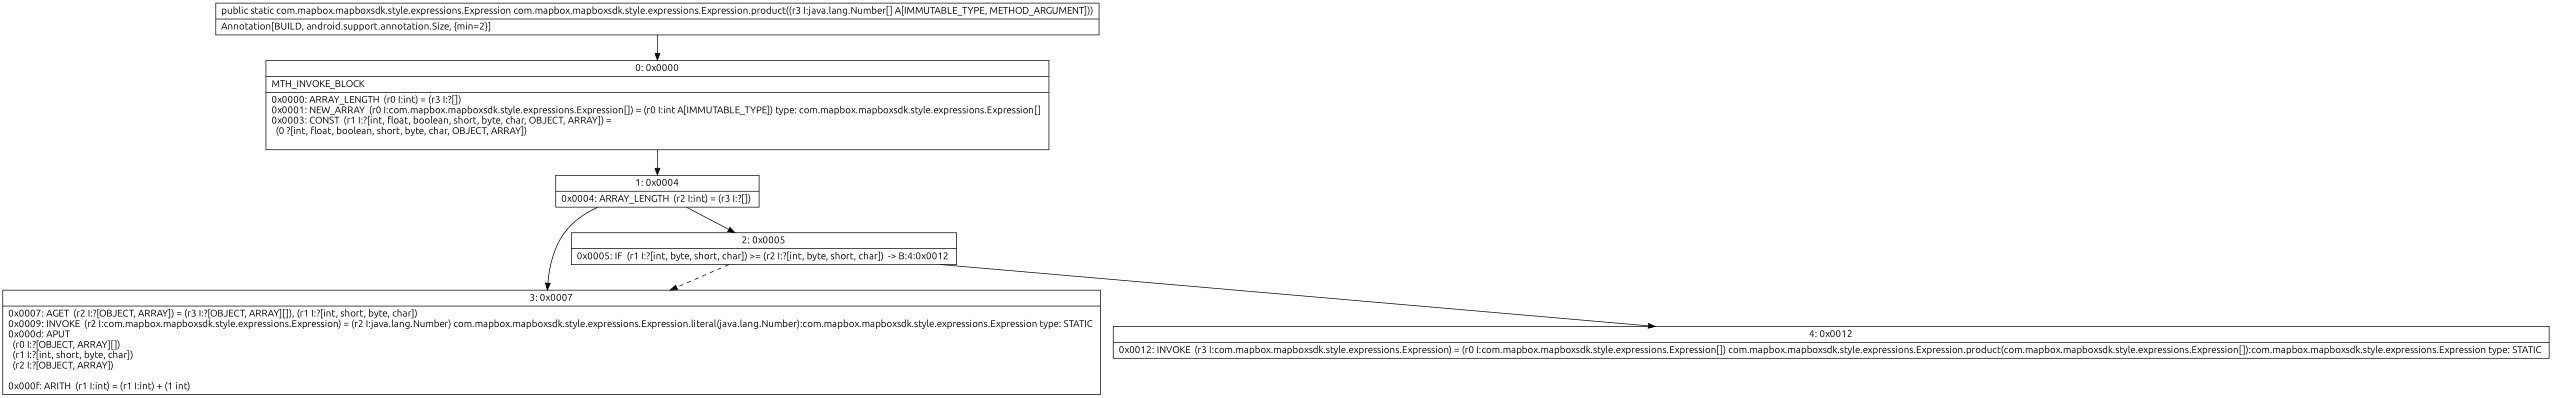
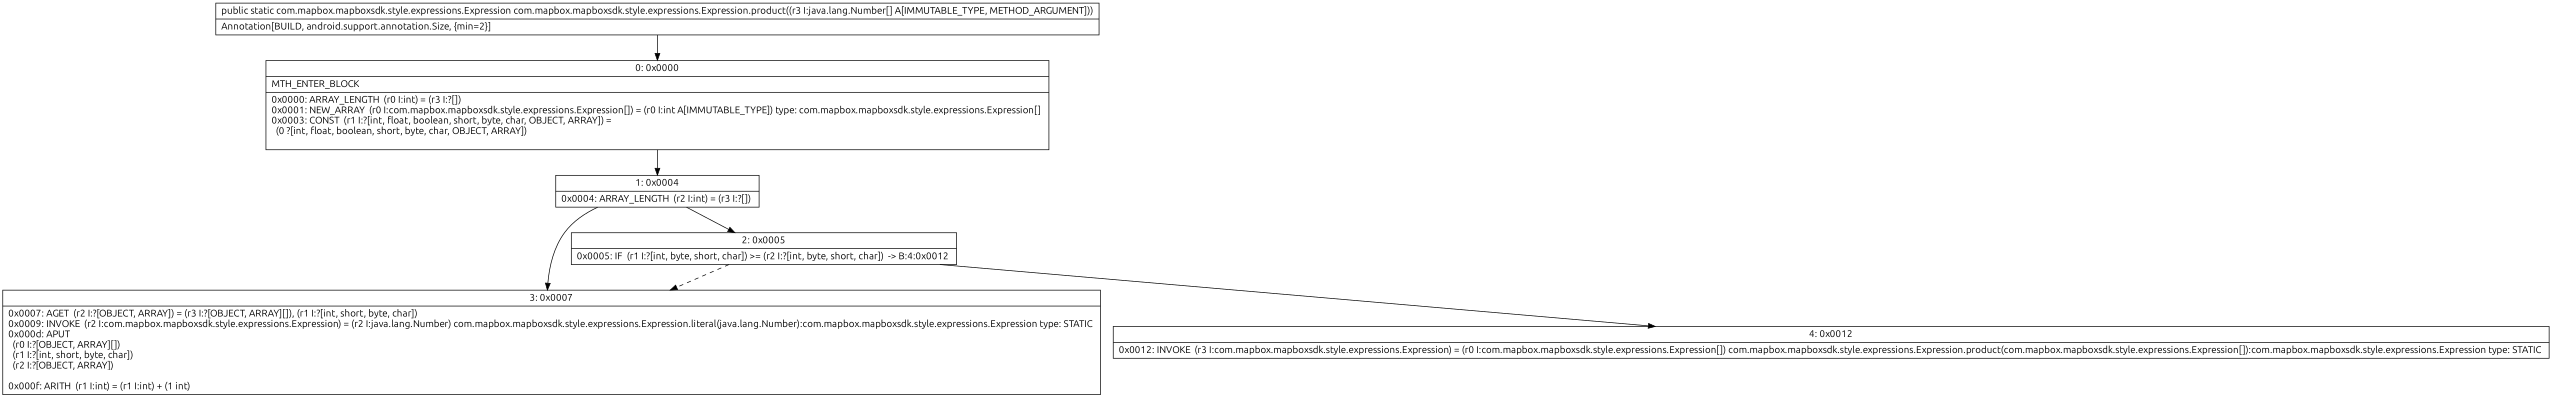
node "0: 0x0000": text "MTH_INVOKE_BLOCK" -> "MTH_ENTER_BLOCK"
